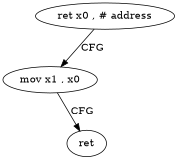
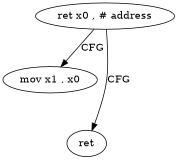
edge "mov x1 , x0" -> "ret": now "ret x0 , # address" -> "ret"
